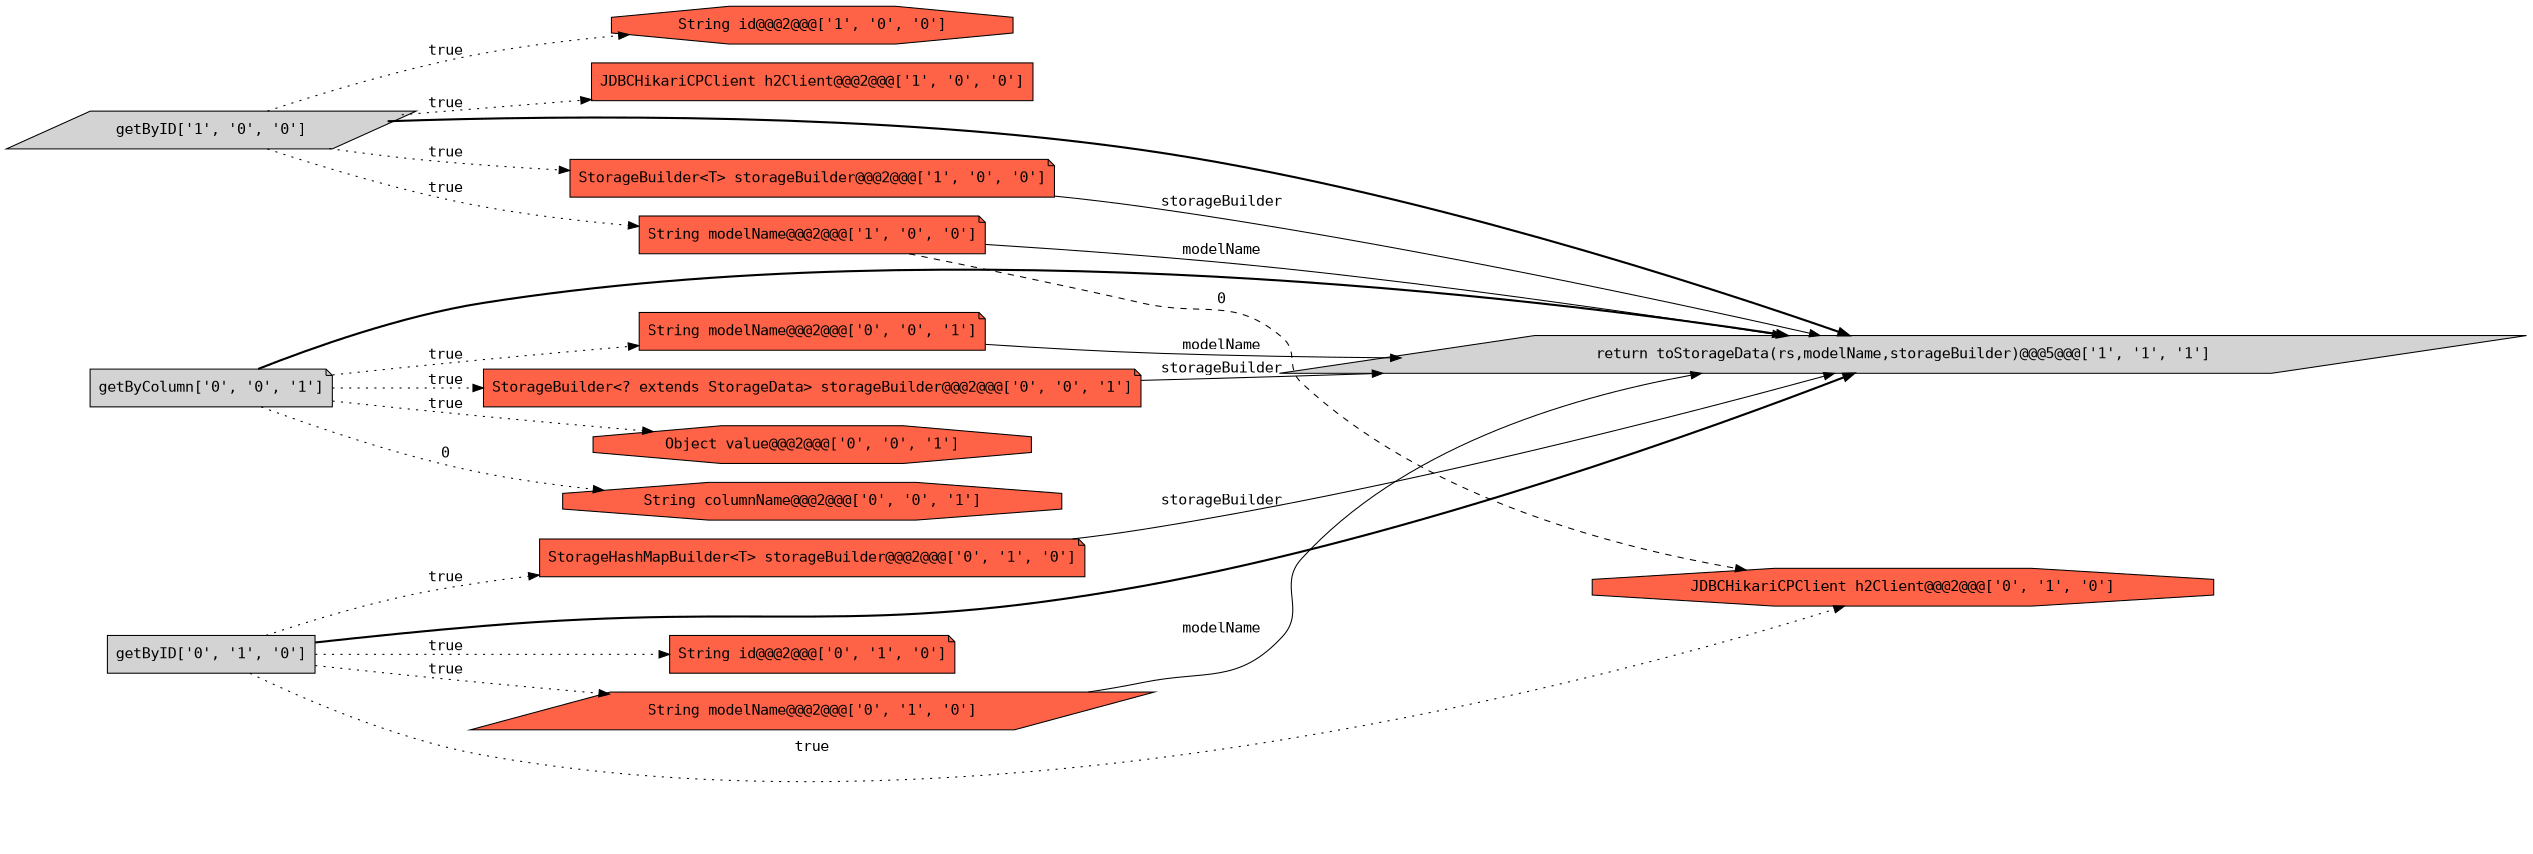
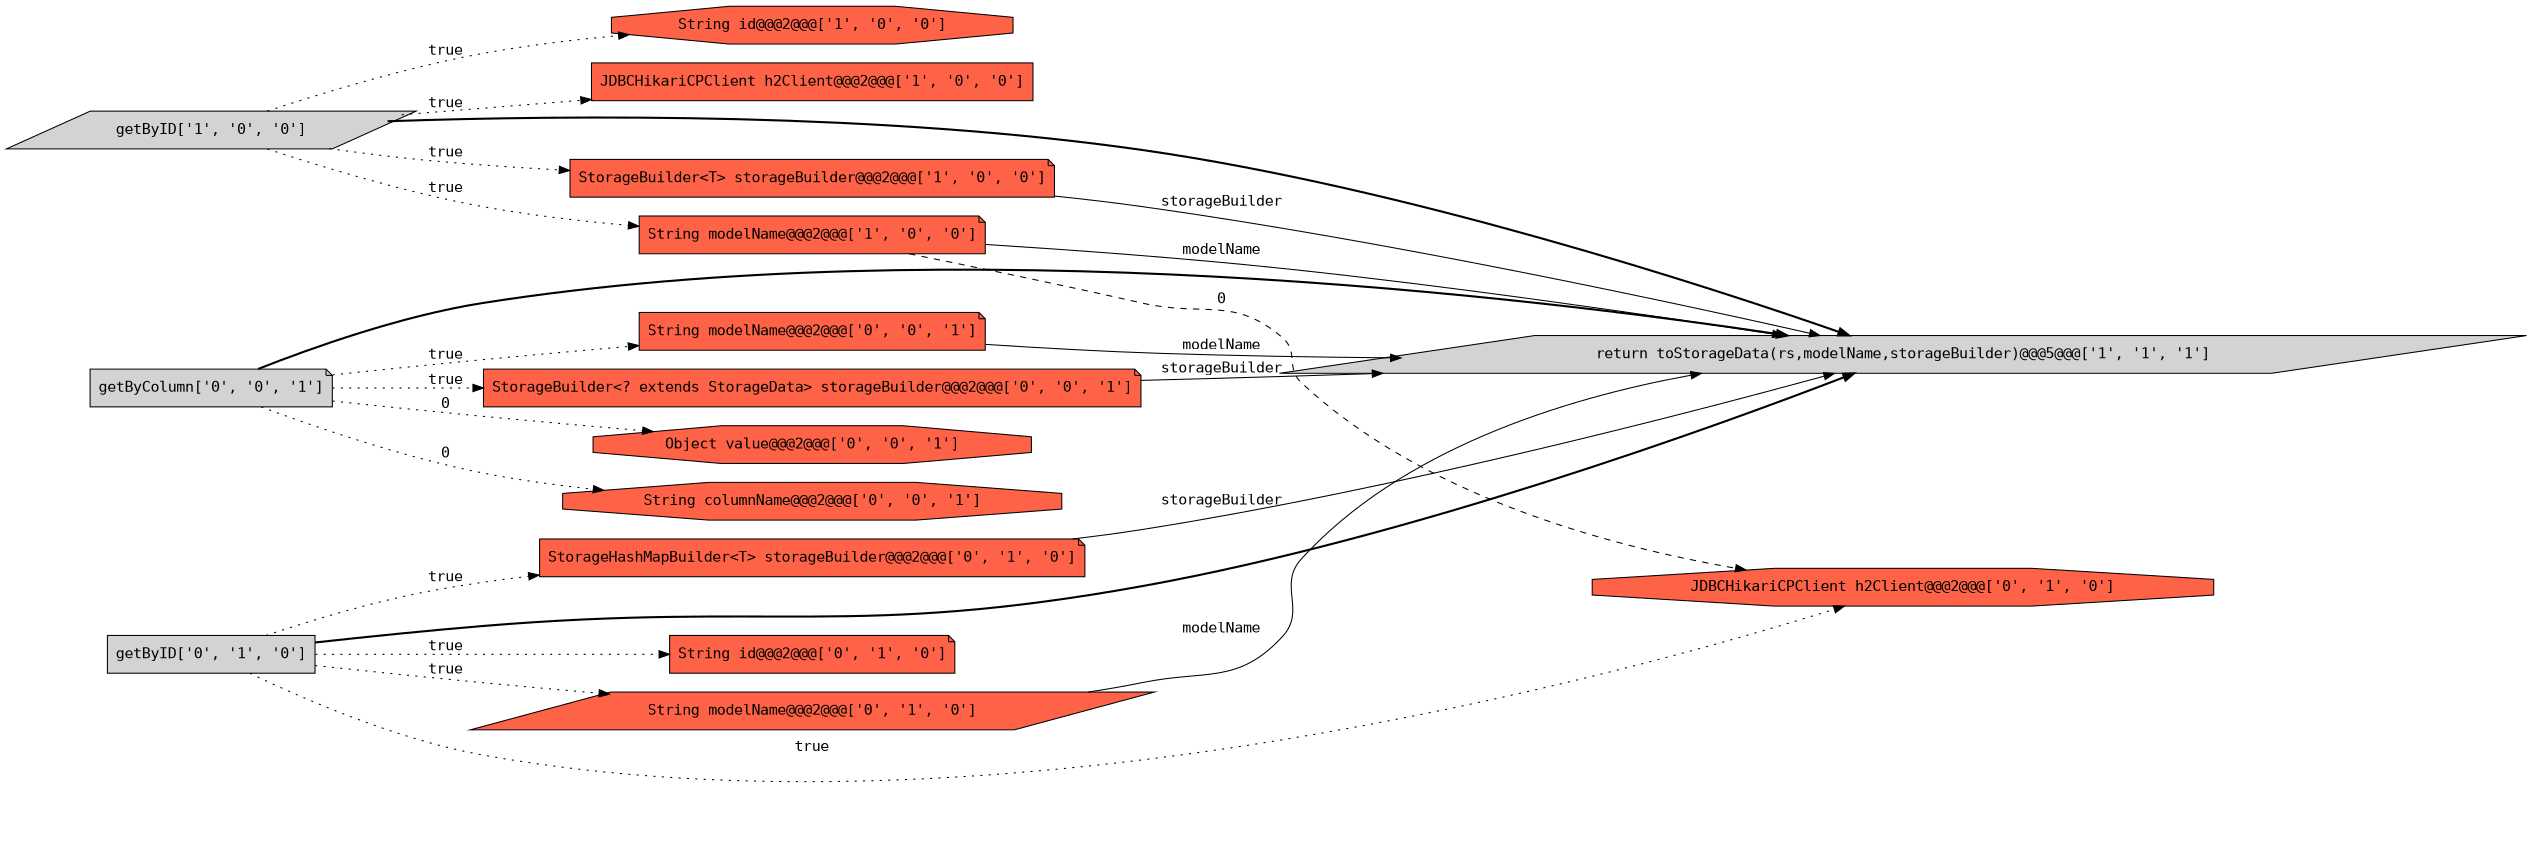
edge "getByColumn['0', '0', '1']" -> "Object value@@@2@@@['0', '0', '1']": label "true" -> "0"
